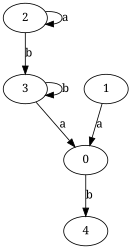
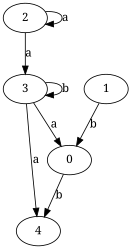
edge "2" -> "3": label "b" -> "a"
edge "1" -> "0": label "a" -> "b"
edge "3" -> "4": added, label "a"
